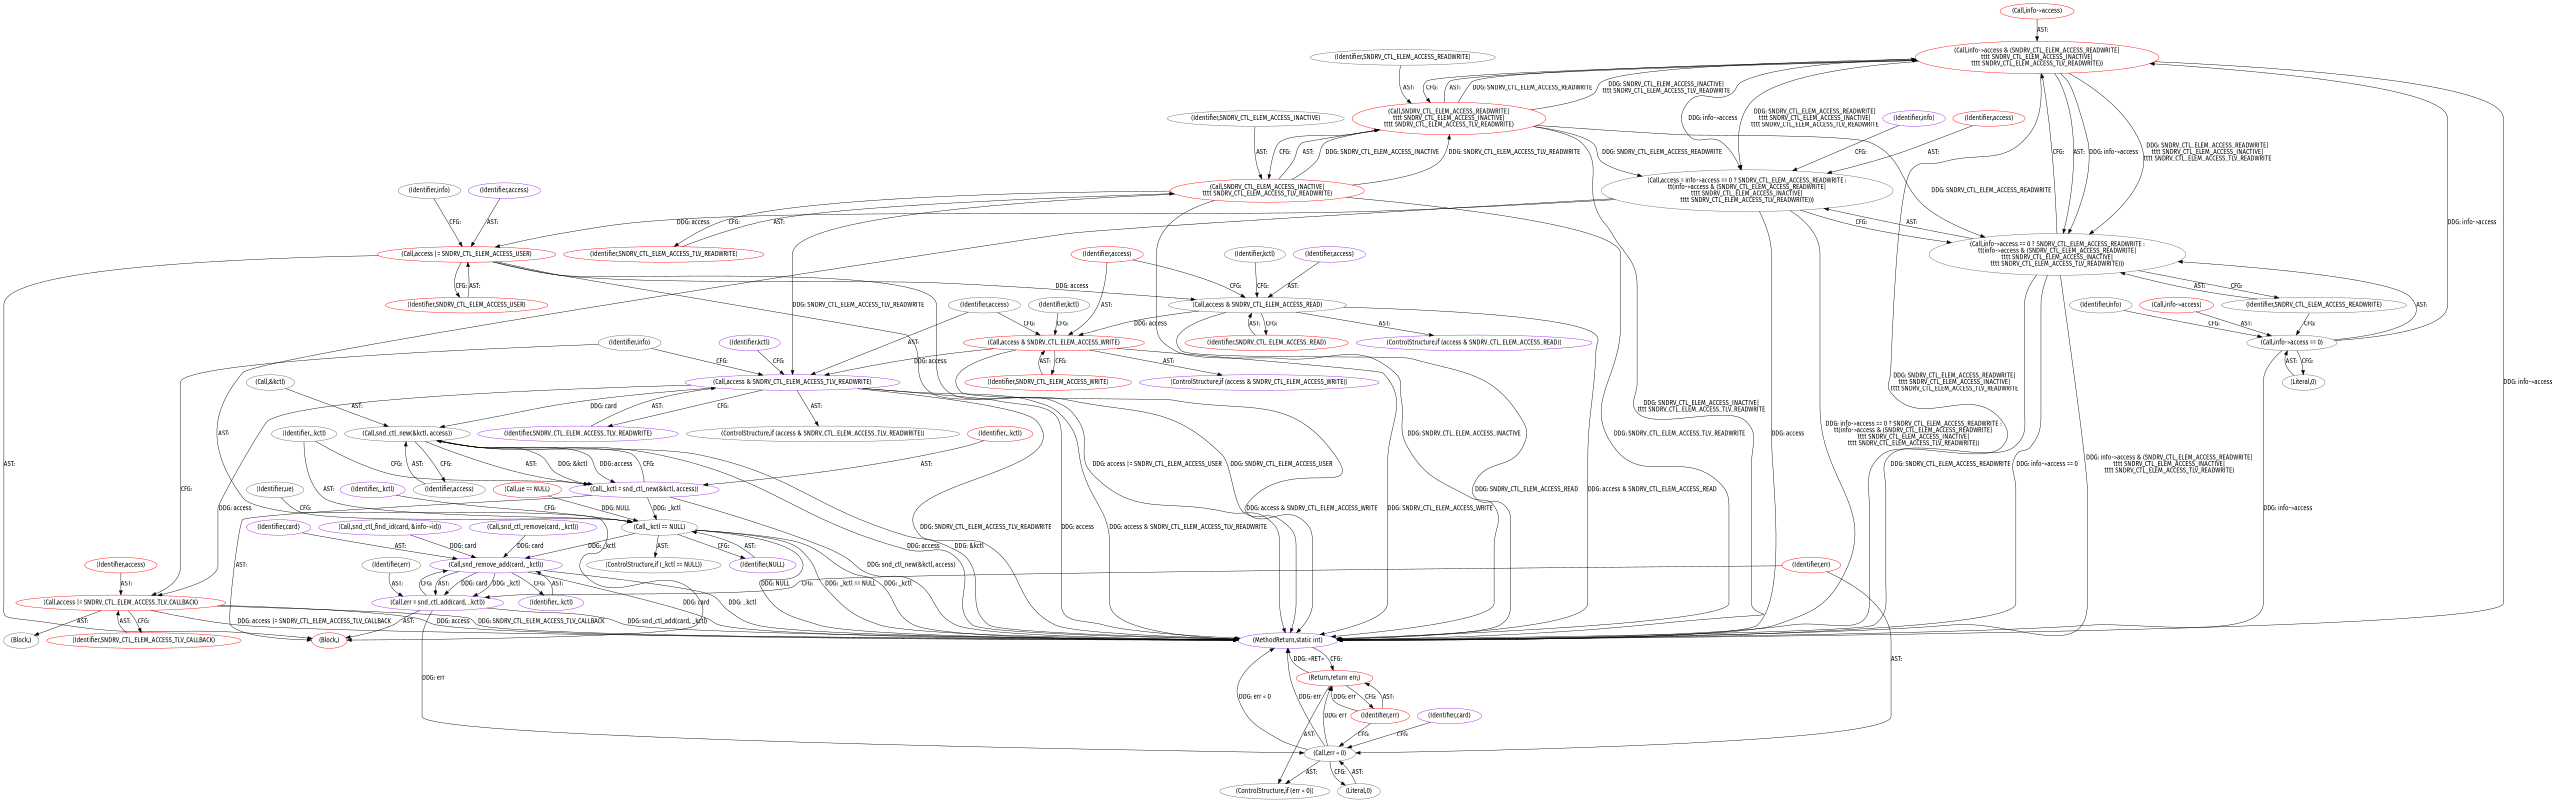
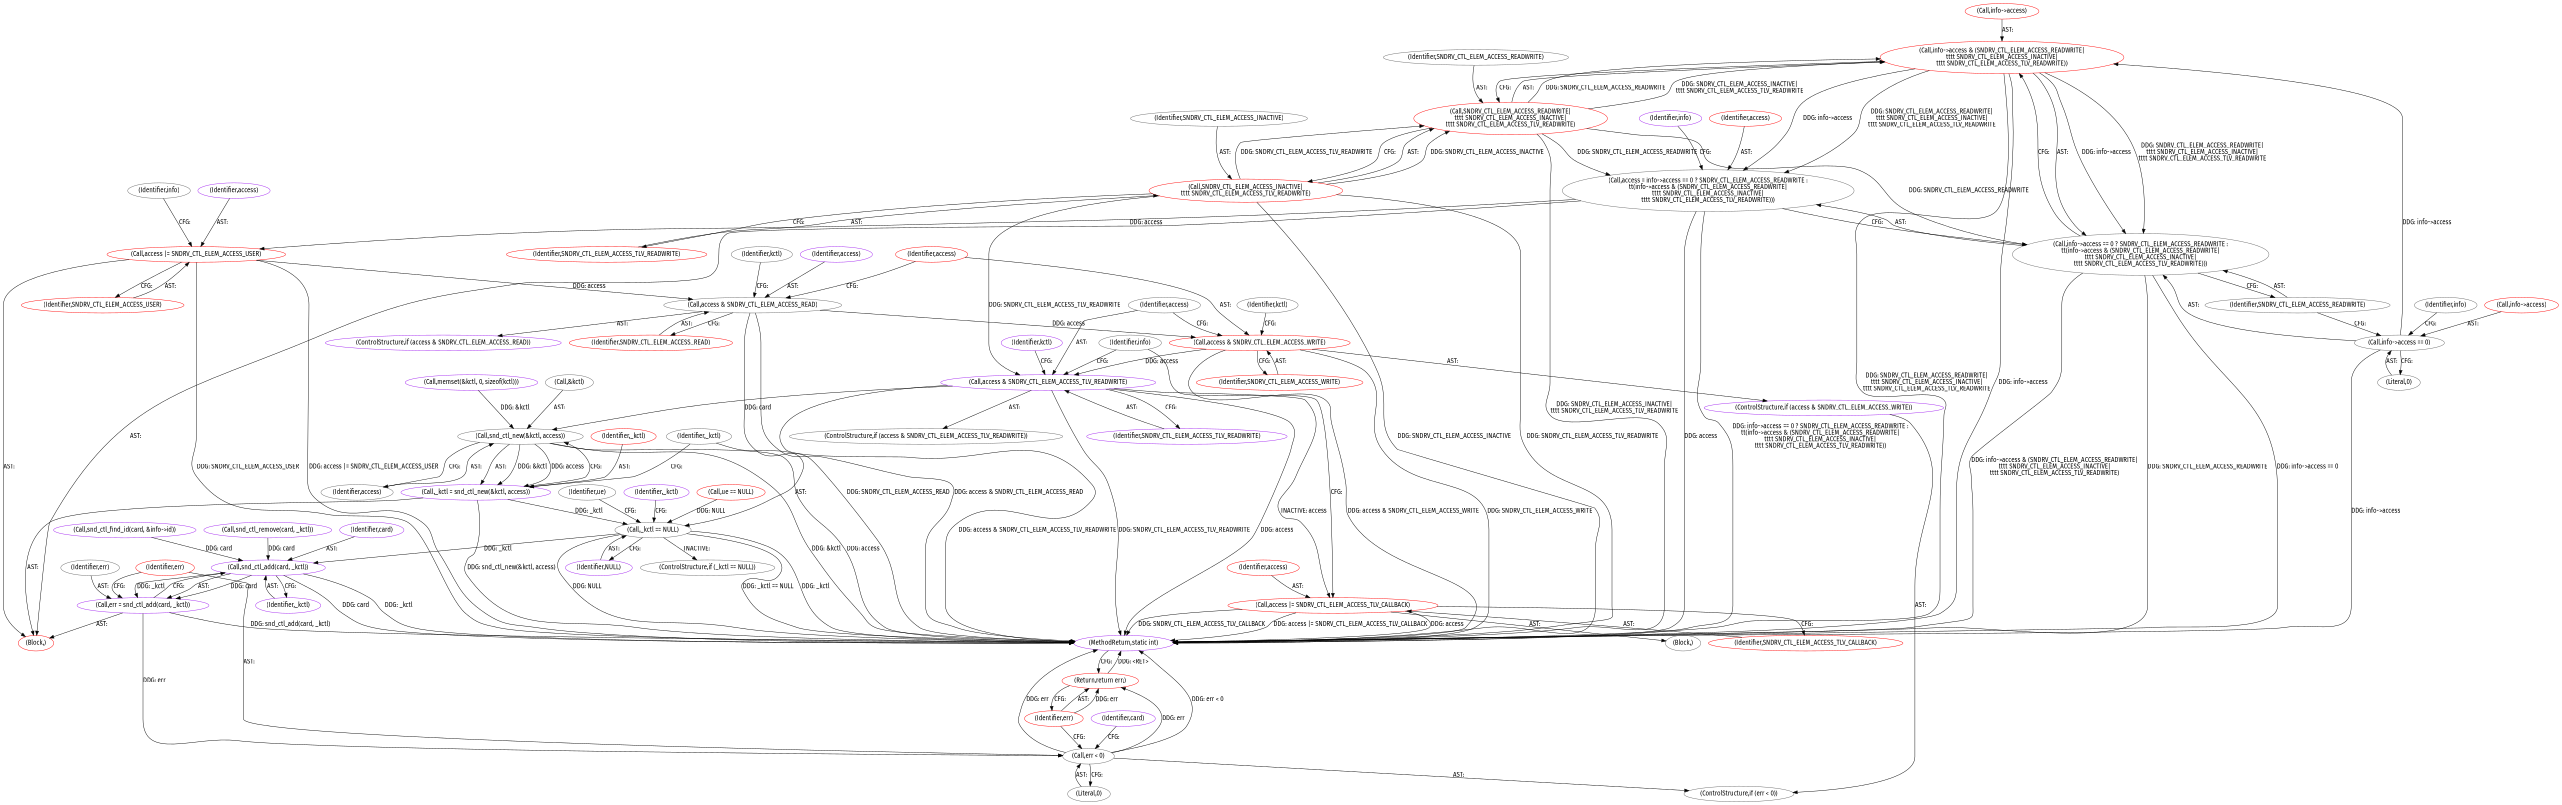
node "(Call,memset(&kctl, 0, sizeof(kctl)))": added
edge "(Call,access & SNDRV_CTL_ELEM_ACCESS_TLV_READWRITE)" -> "(Call,access |= SNDRV_CTL_ELEM_ACCESS_TLV_CALLBACK)": label "DDG: access" -> "INACTIVE: access"
edge "(Call,_kctl == NULL)" -> "(ControlStructure,if (_kctl == NULL))": label "AST: " -> "INACTIVE: "
node "(Call,snd_remove_add(card, _kctl))": label "(Call,snd_remove_add(card, _kctl))" -> "(Call,snd_ctl_add(card, _kctl))"
edge "(Return,return err;)" -> "(ControlStructure,if (err < 0))": now "(ControlStructure,if (access & SNDRV_CTL_ELEM_ACCESS_WRITE))" -> "(ControlStructure,if (err < 0))"
